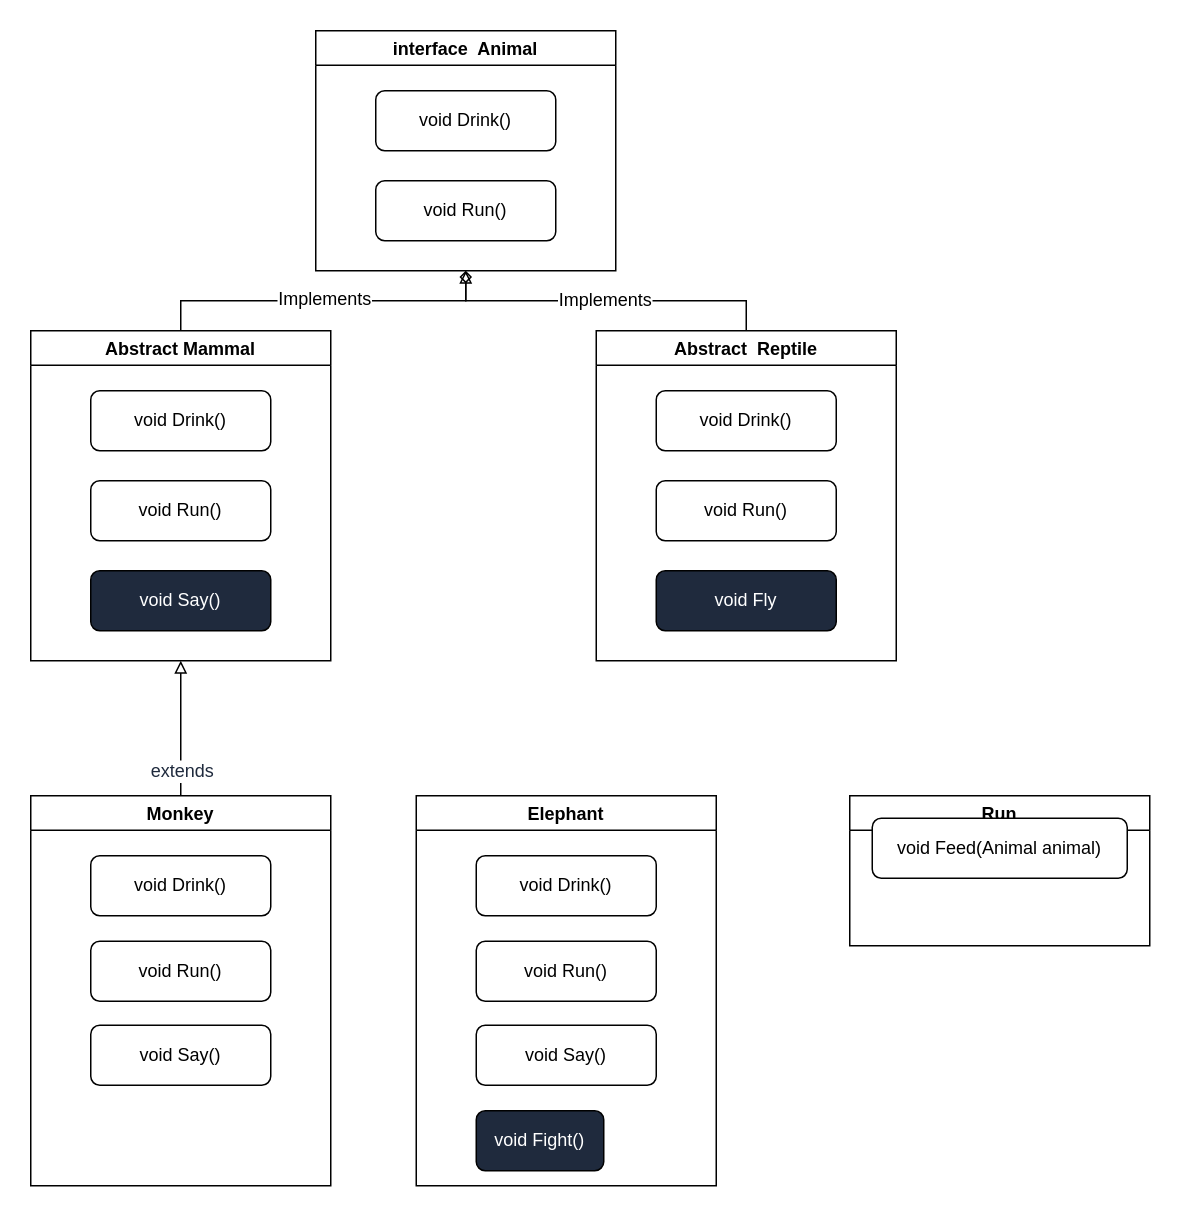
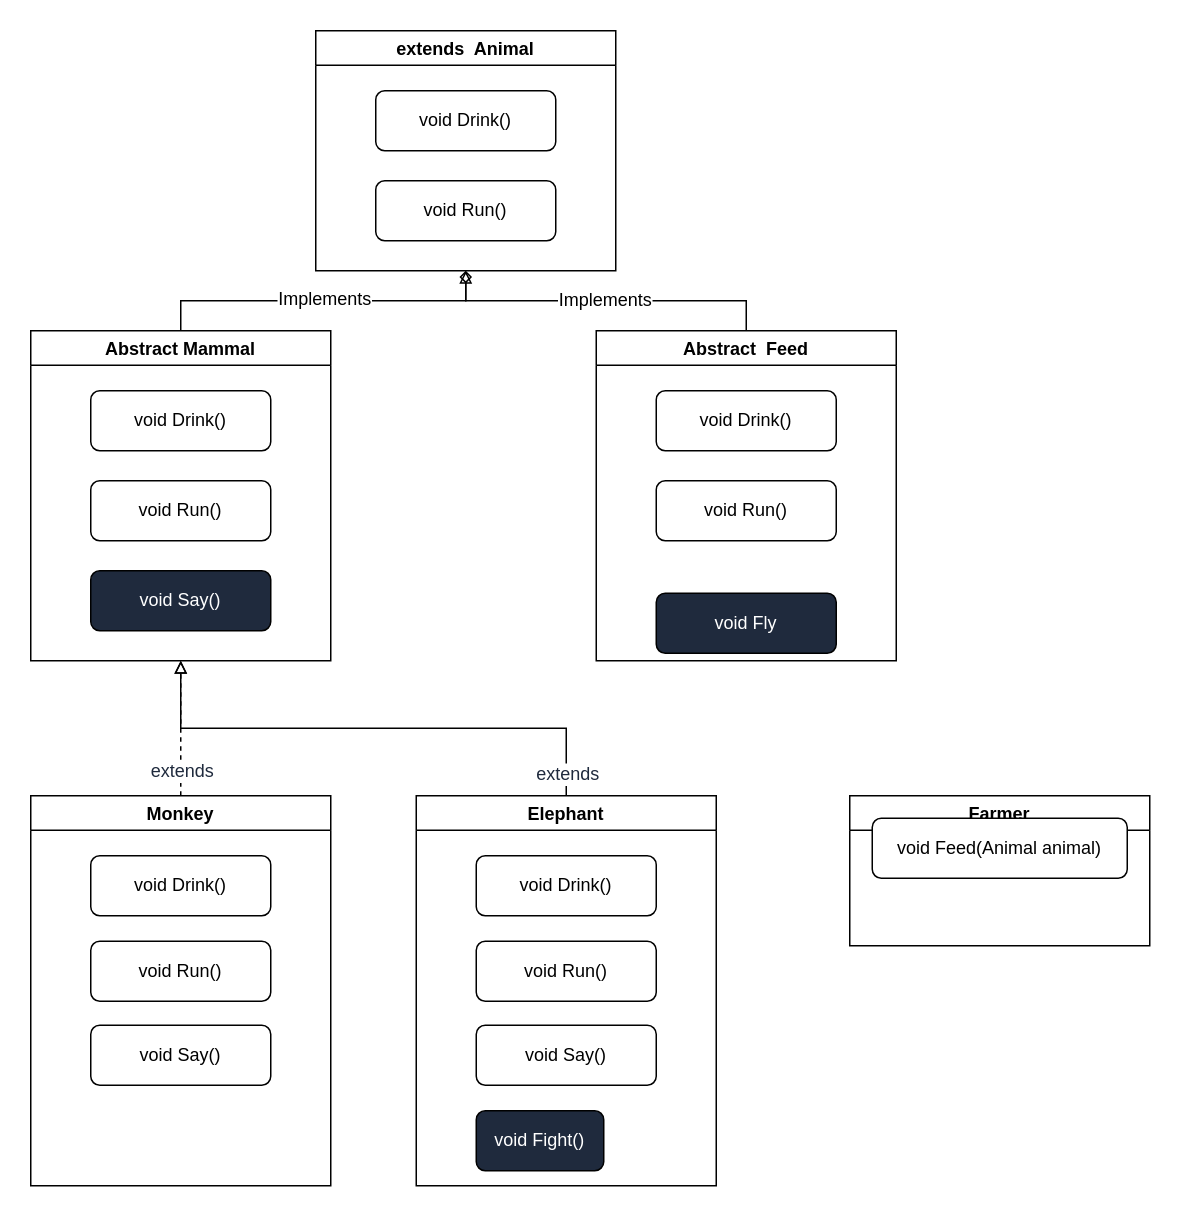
node "interface Animal": label "interface Animal" -> "extends Animal"
node "Abstract Reptile": label "Abstract Reptile" -> "Abstract Feed"
node "void Fly": moved (746, 601) -> (746, 623)
edge "Elephant" -> "Abstract Mammal": added, label "extends"
edge "Monkey" -> "Abstract Mammal": style solid -> dashed
node "Run": label "Run" -> "Farmer"
